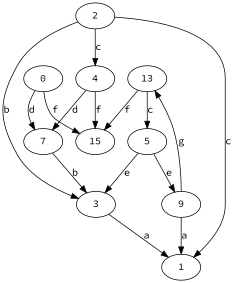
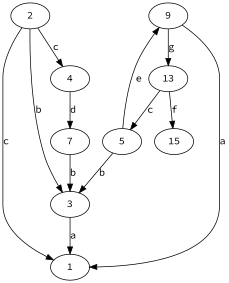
node "0": removed
edge "4" -> "15": removed, label "f"
edge "5" -> "3": label "e" -> "b"
